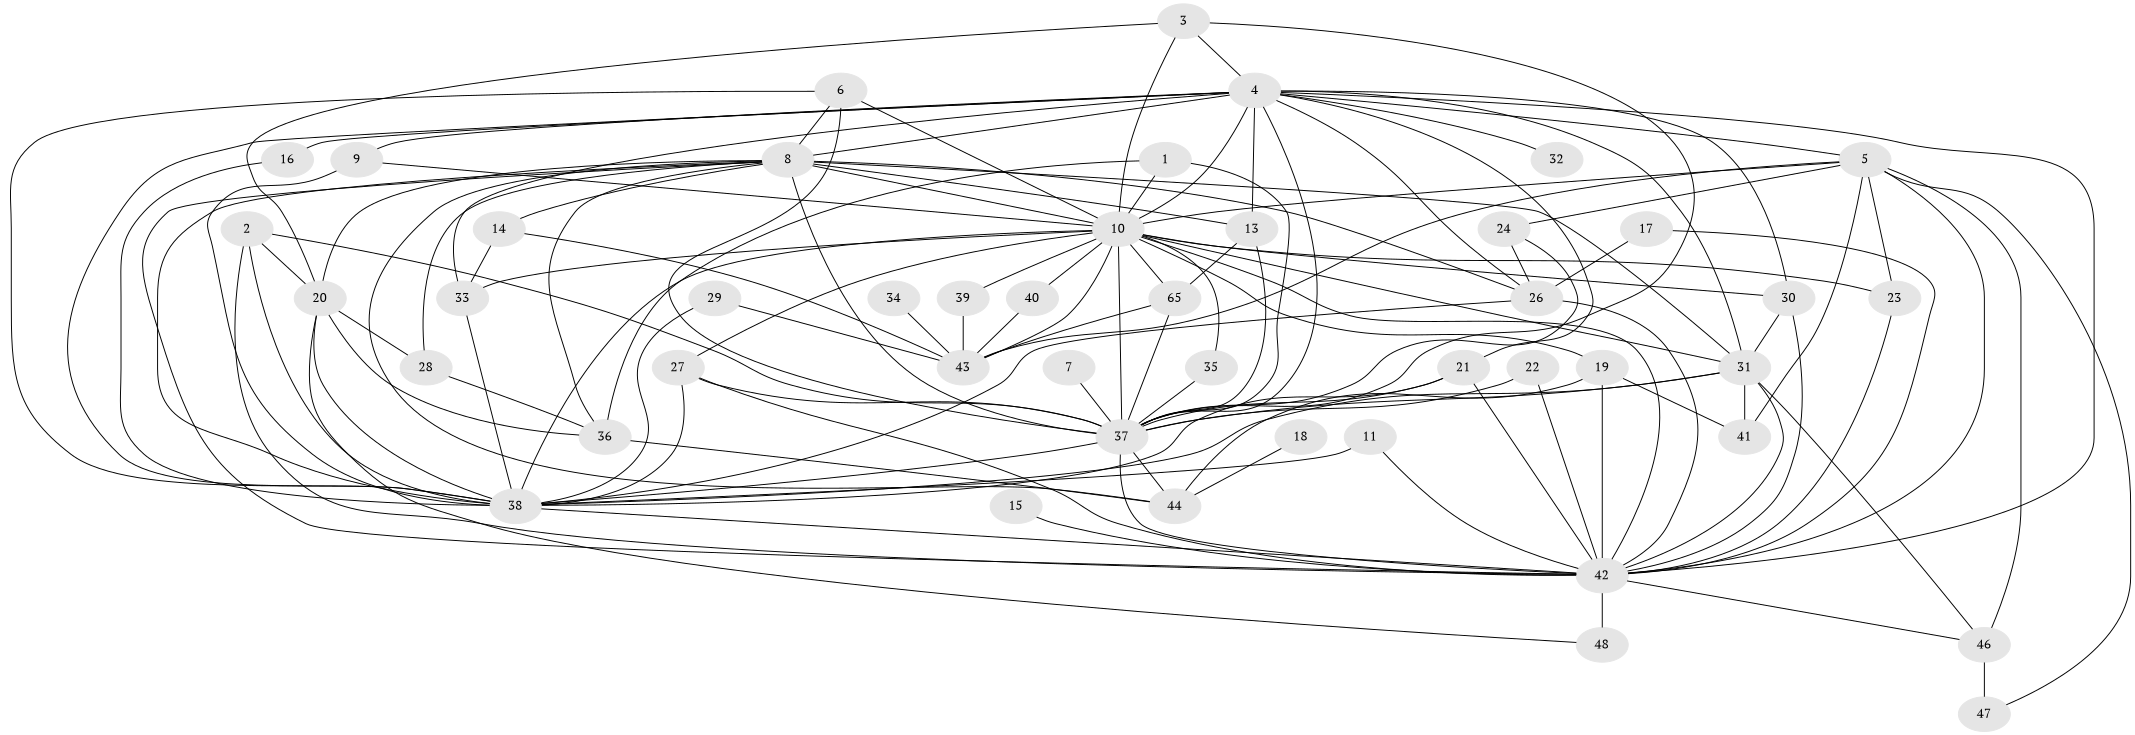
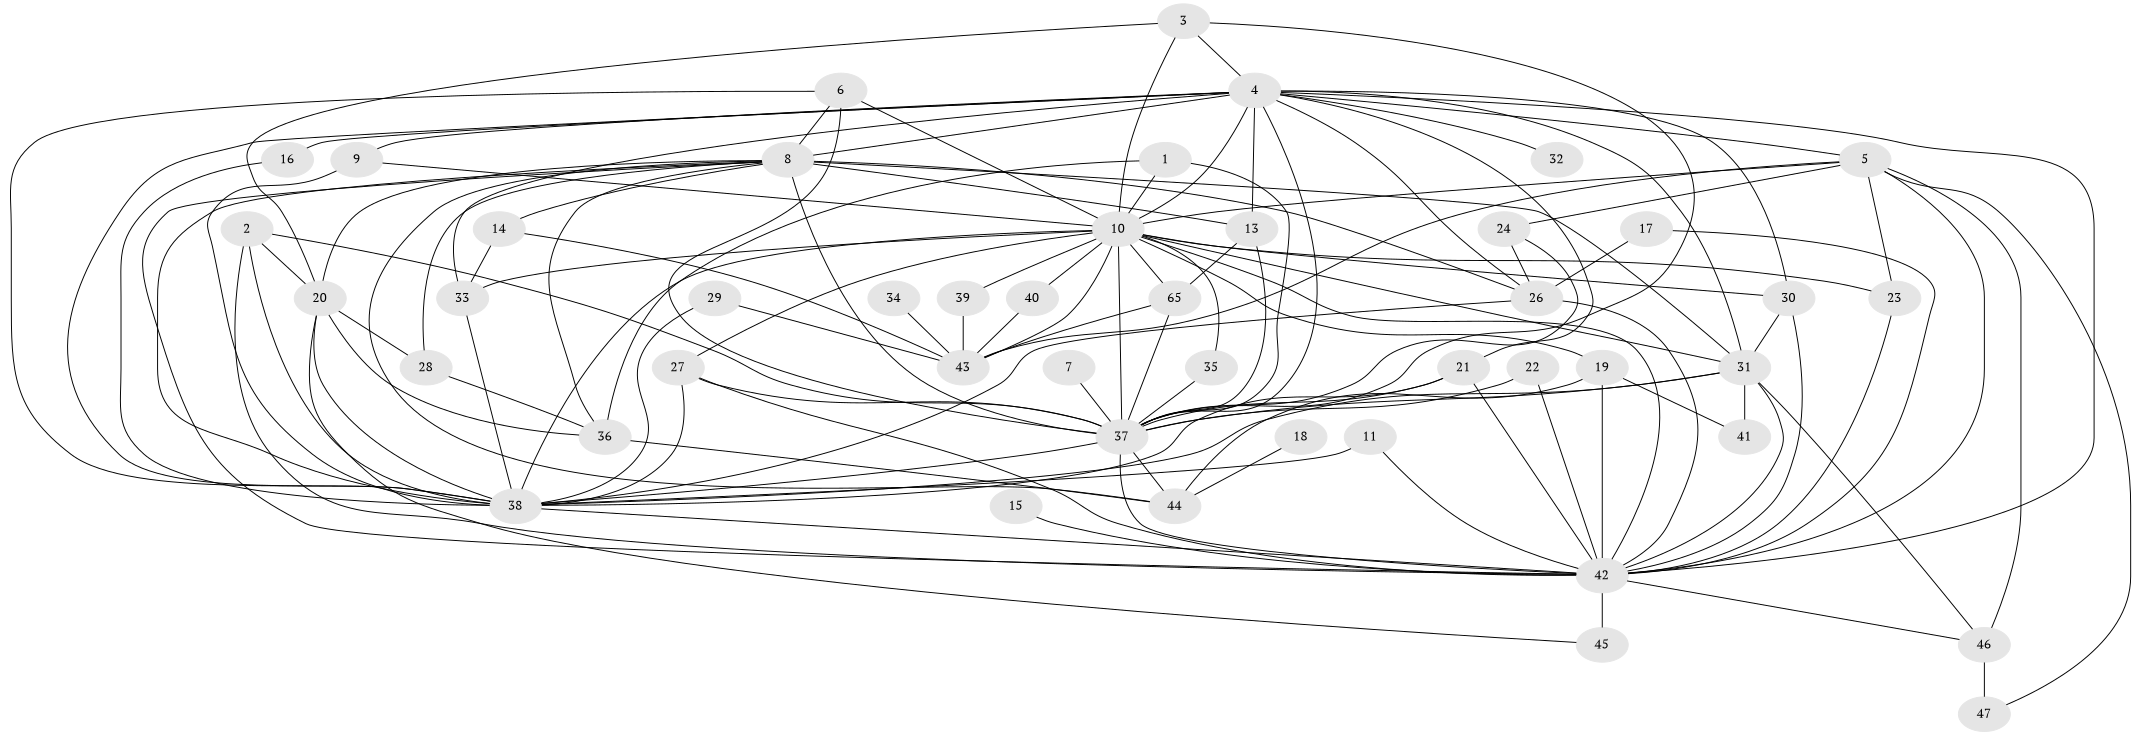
edge "8" -- "10": removed
edge "5" -- "41": removed
node "48": label "48" -> "45"
